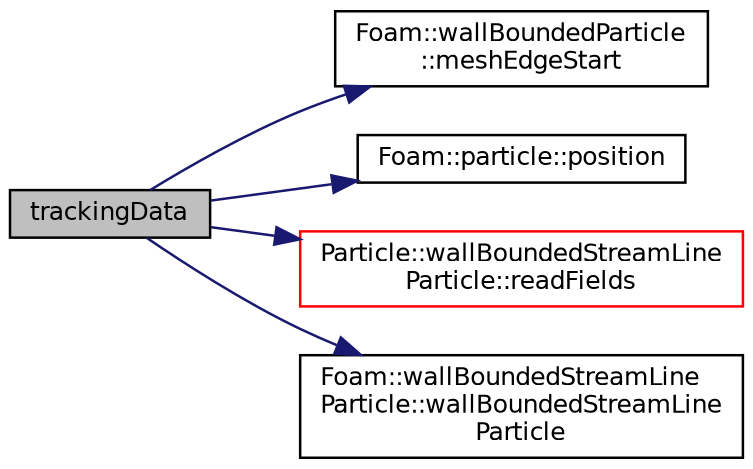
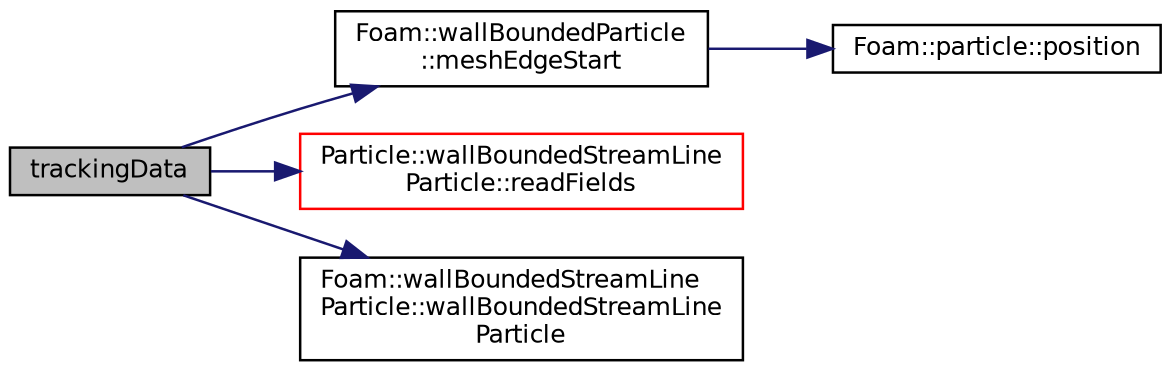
edge "trackingData" -> "Foam::particle::position": now "Foam::wallBoundedParticle ::meshEdgeStart" -> "Foam::particle::position"
